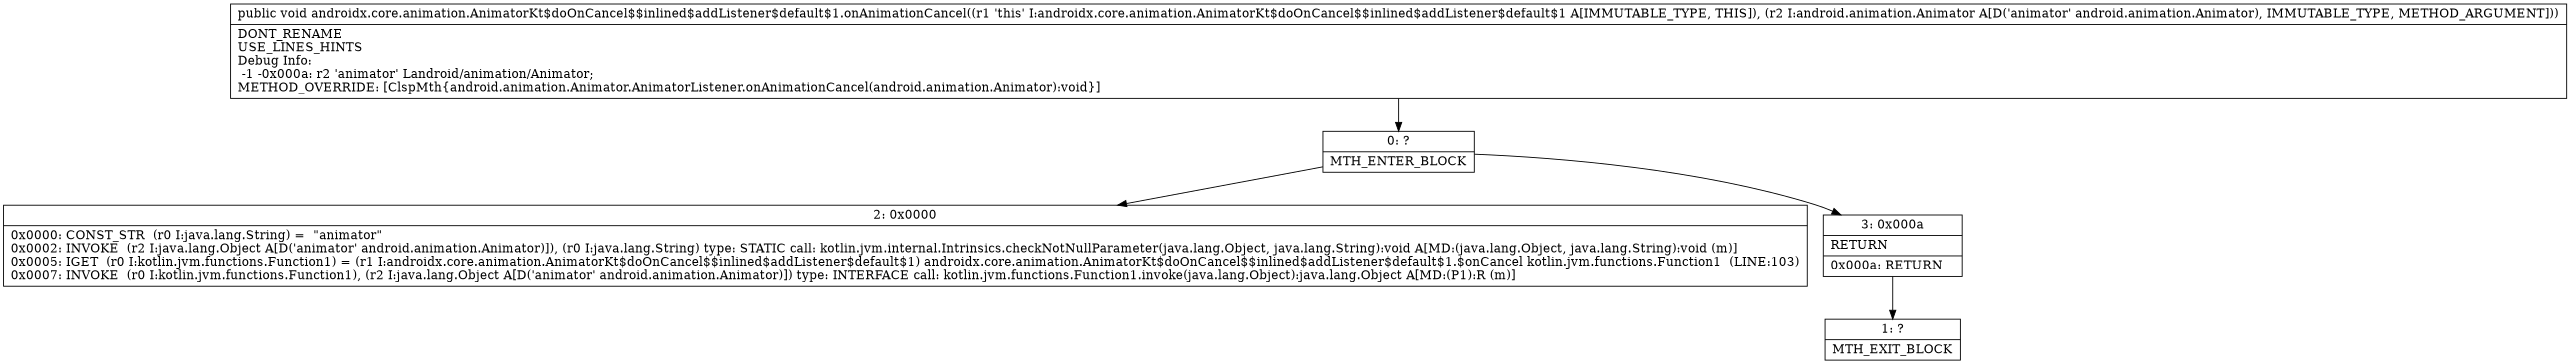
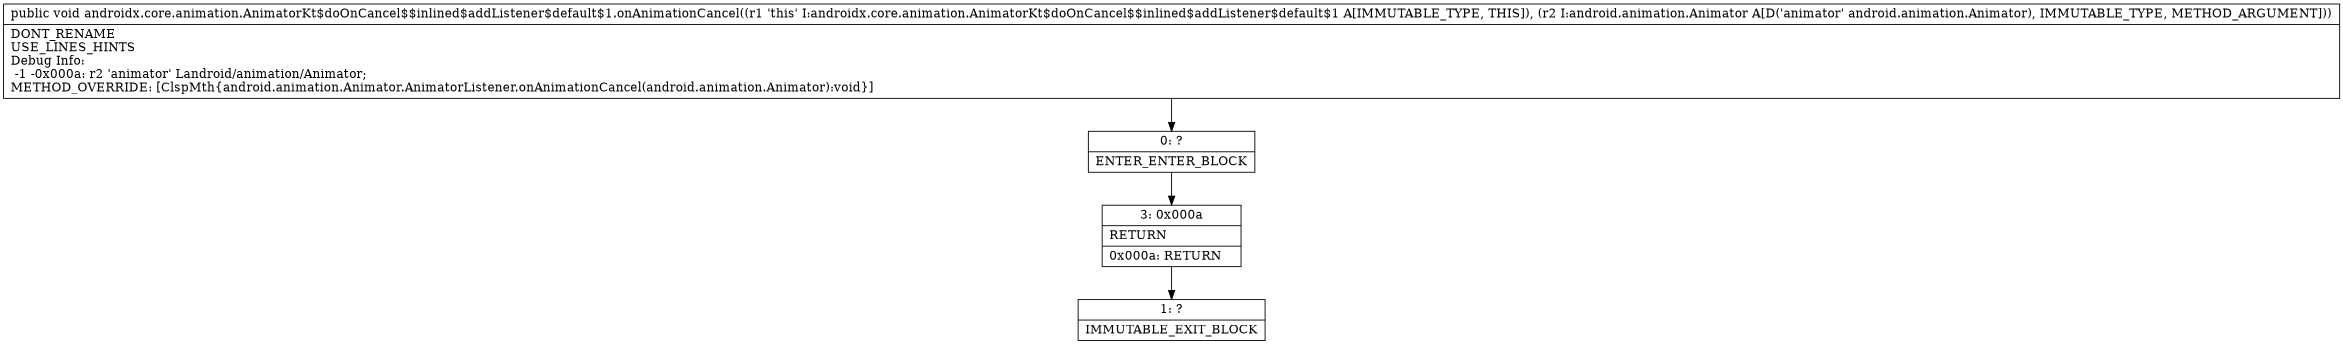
node "0: ?": text "MTH_ENTER_BLOCK" -> "ENTER_ENTER_BLOCK"
node "2: 0x0000": removed
node "1: ?": text "MTH_EXIT_BLOCK" -> "IMMUTABLE_EXIT_BLOCK"
